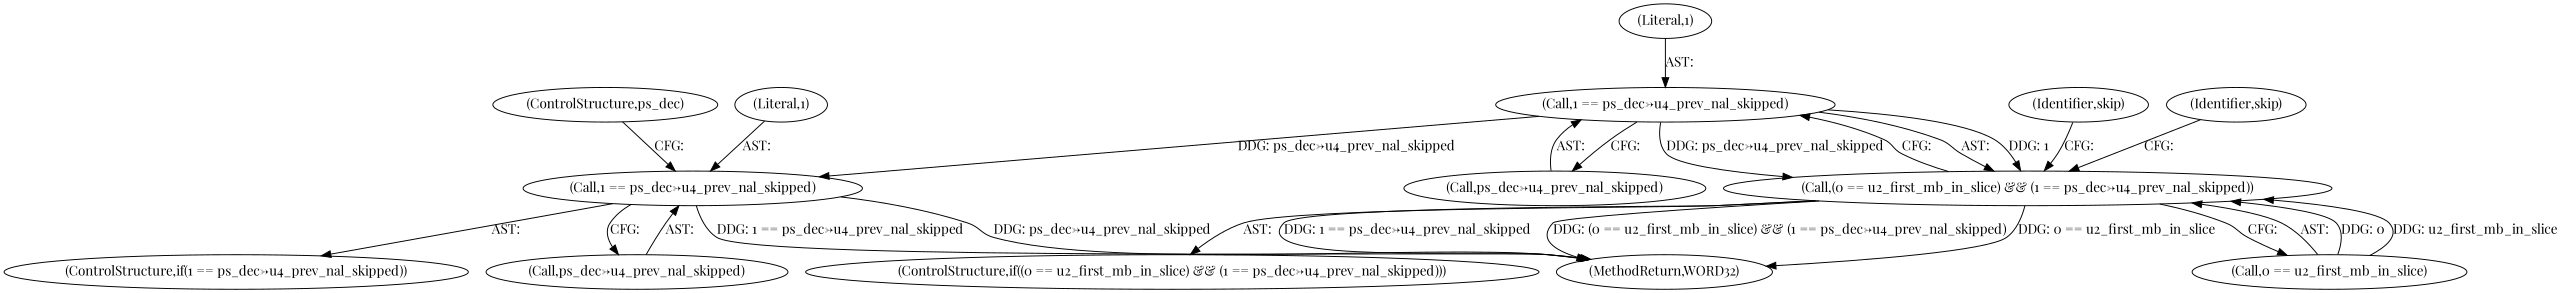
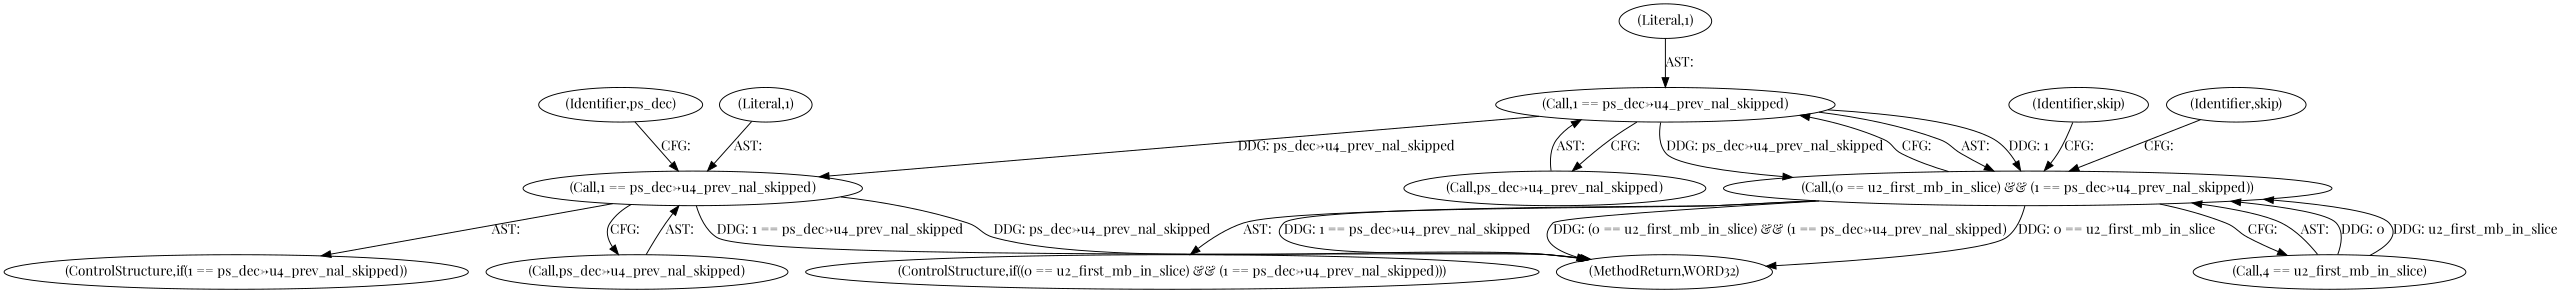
node "(ControlStructure,ps_dec)": label "(ControlStructure,ps_dec)" -> "(Identifier,ps_dec)"
node "(Call,0 == u2_first_mb_in_slice)": label "(Call,0 == u2_first_mb_in_slice)" -> "(Call,4 == u2_first_mb_in_slice)"
